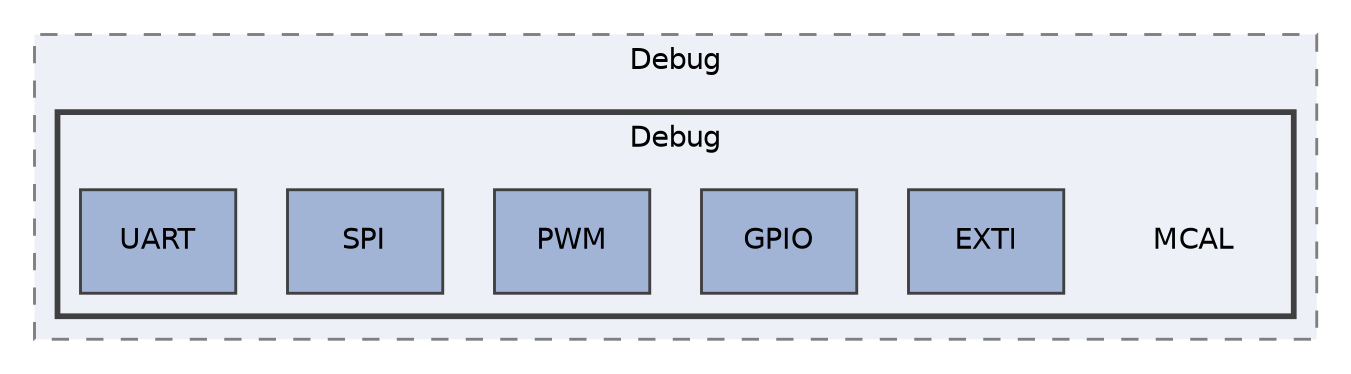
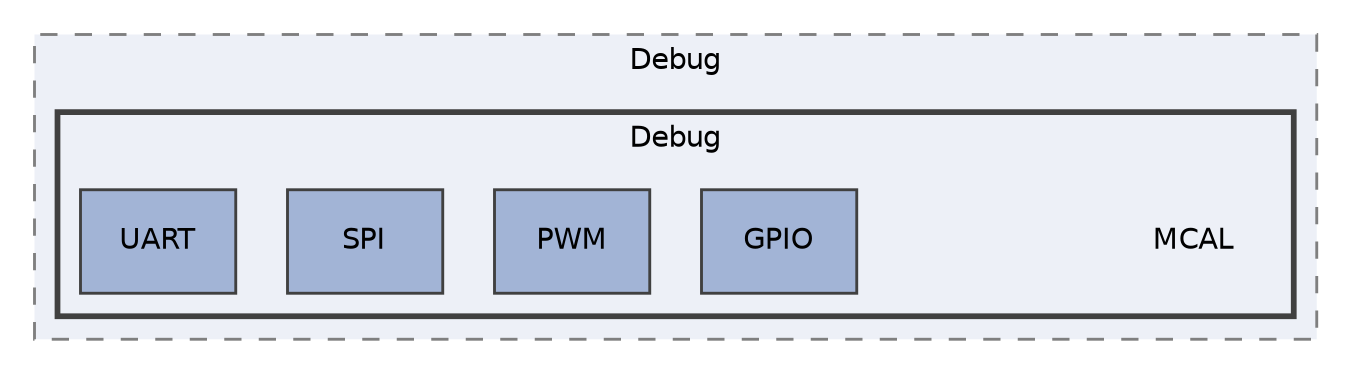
node "EXTI": removed
